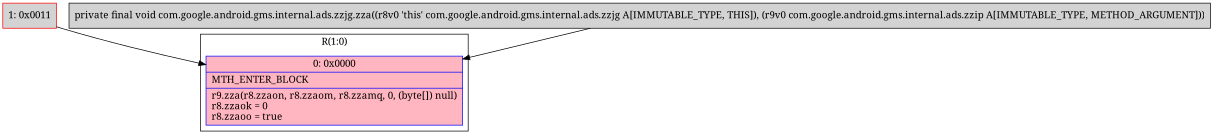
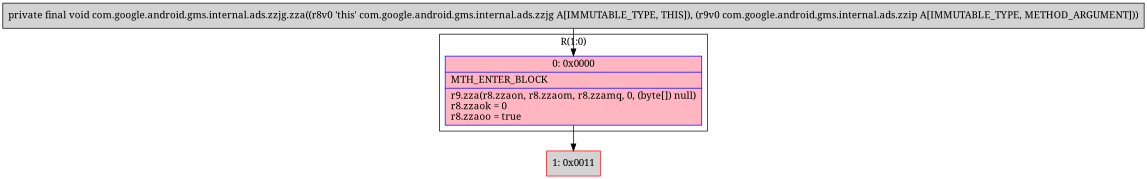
edge "1: 0x0011" -> "0: 0x0000": reversed
